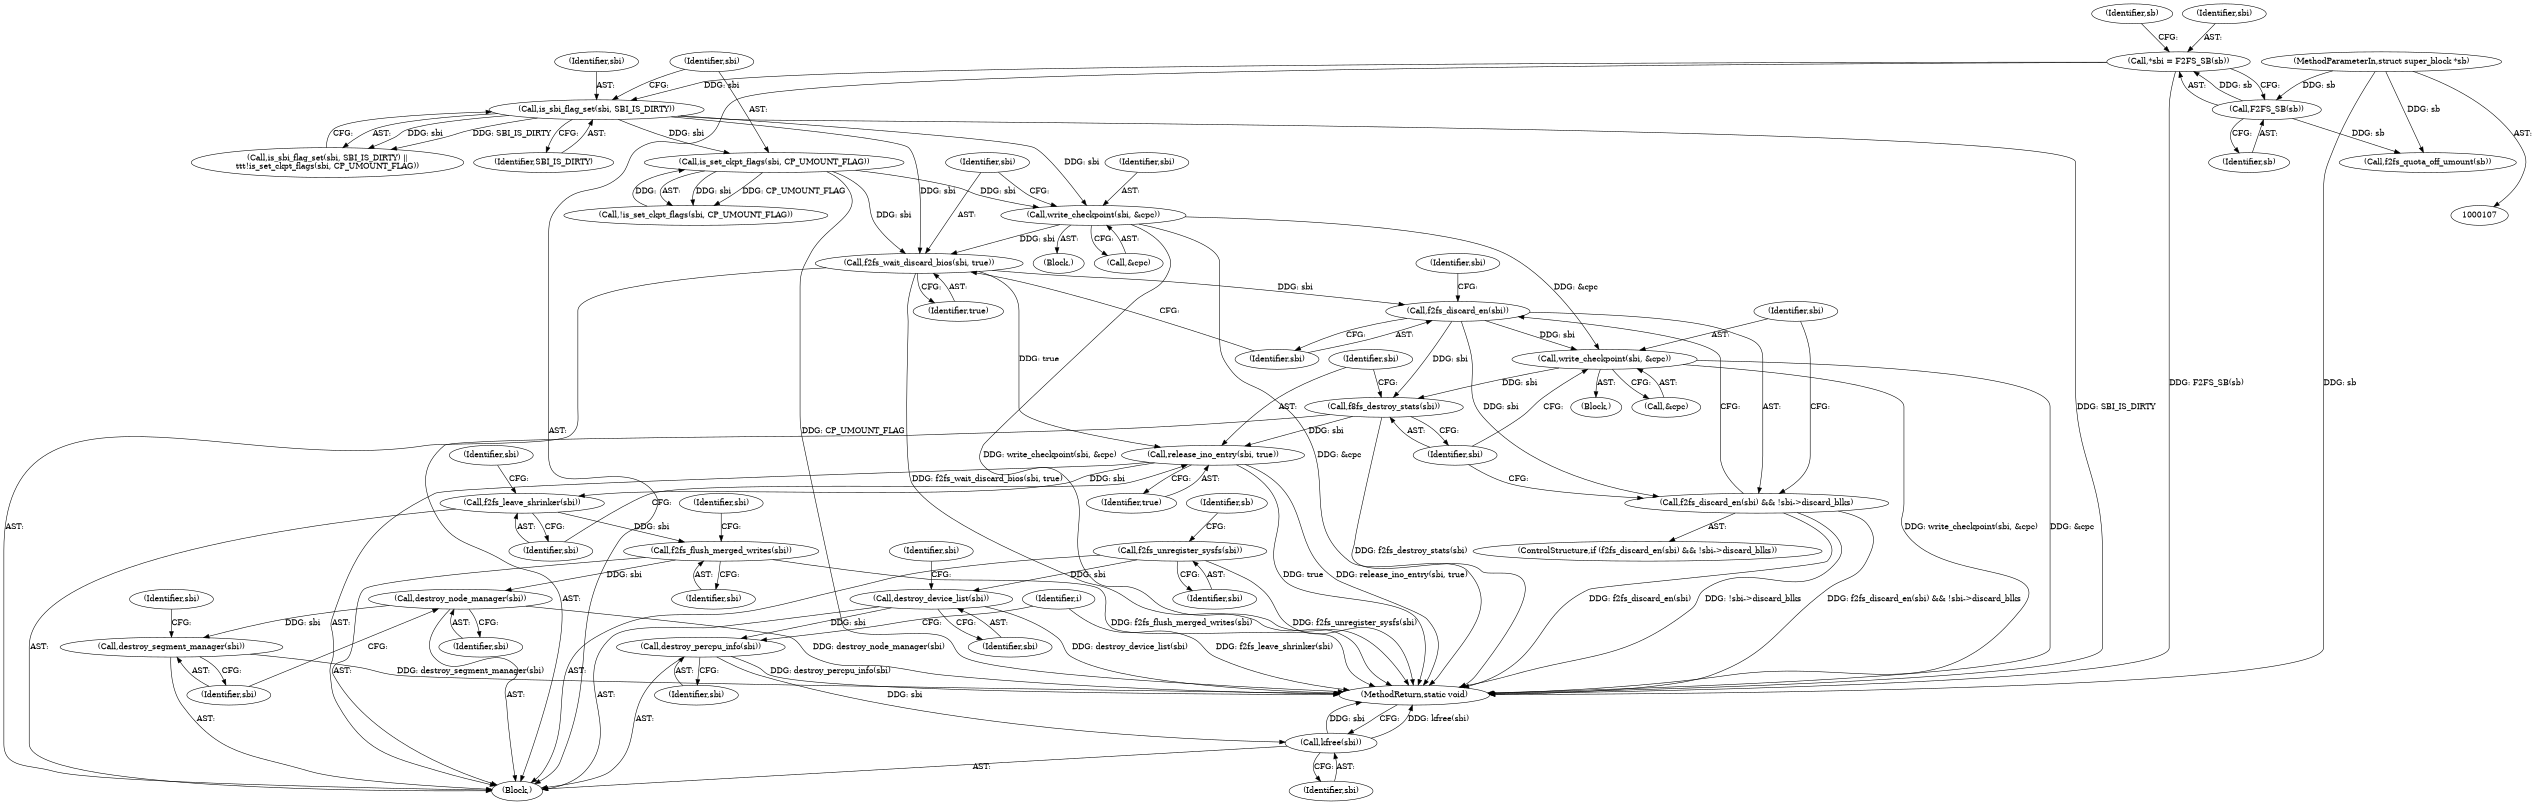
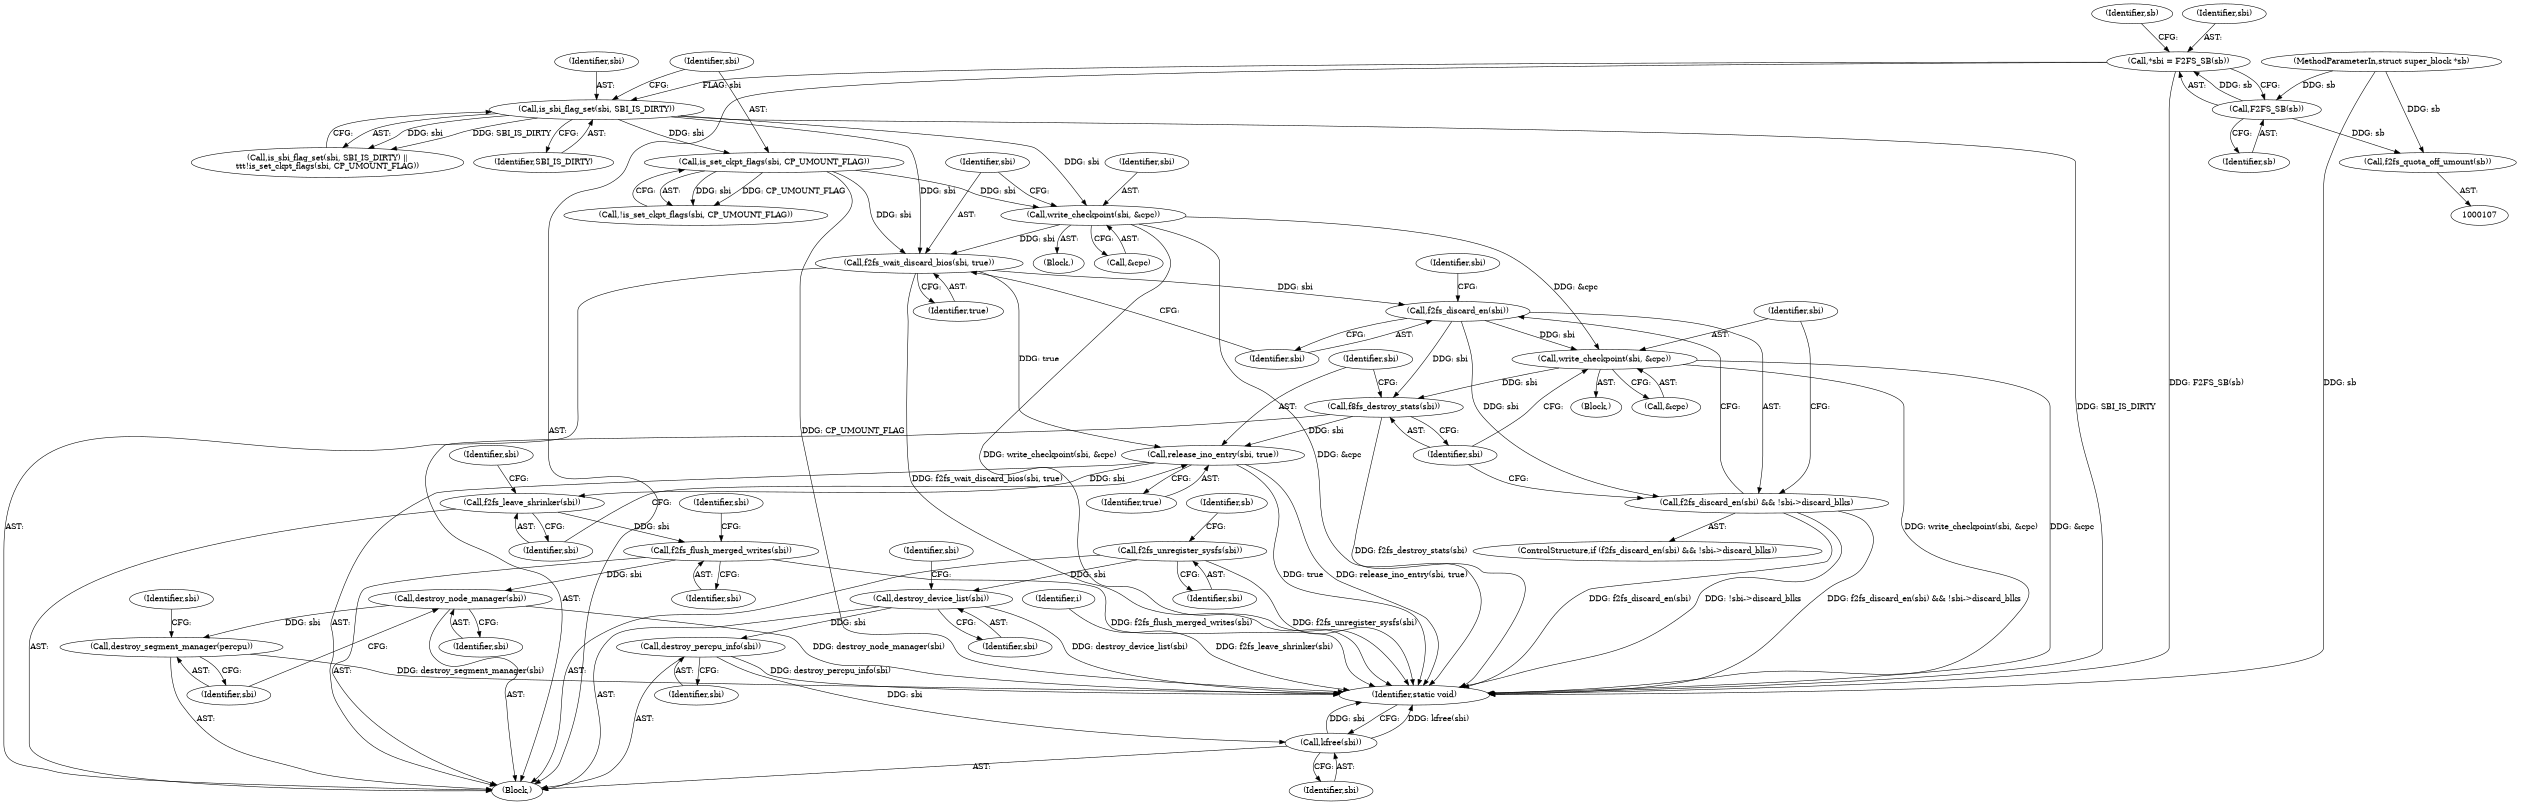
edge "(Call,*sbi = F2FS_SB(sb))" -> "(Call,is_sbi_flag_set(sbi, SBI_IS_DIRTY))": label "DDG: sbi" -> "FLAG: sbi"
edge "(MethodParameterIn,struct super_block *sb)" -> "1000107": now "(Call,f2fs_quota_off_umount(sb))" -> "1000107"
edge "(Call,!is_set_ckpt_flags(sbi, CP_UMOUNT_FLAG))" -> "(Call,is_set_ckpt_flags(sbi, CP_UMOUNT_FLAG))": label "DDG: " -> "CFG: "
edge "(Identifier,i)" -> "(Call,destroy_percpu_info(sbi))": removed, label "CFG:"
node "(Call,destroy_segment_manager(sbi))": label "(Call,destroy_segment_manager(sbi))" -> "(Call,destroy_segment_manager(percpu))"
node "(MethodReturn,static void)": label "(MethodReturn,static void)" -> "(Identifier,static void)"
